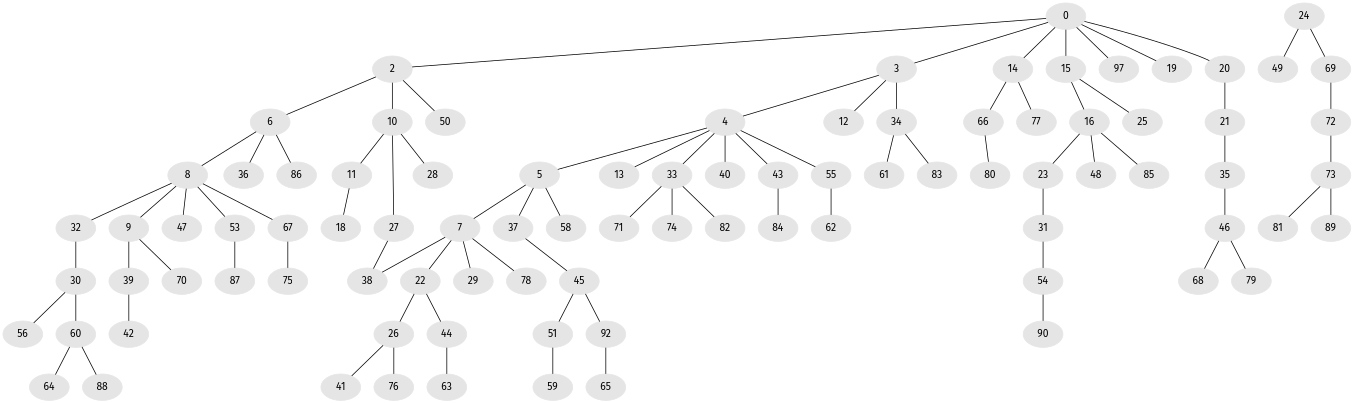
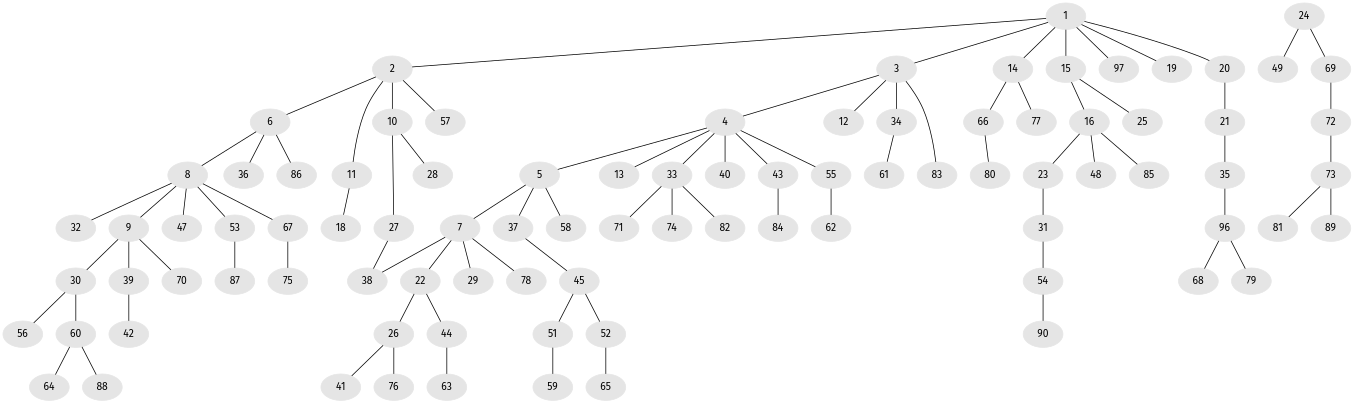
node "0": label "0" -> "1"
node "50": label "50" -> "57"
edge "10" -- "11": now "2" -- "11"
edge "34" -- "83": now "3" -- "83"
node "46": label "46" -> "96"
edge "32" -- "30": now "9" -- "30"
node "92": label "92" -> "52"
